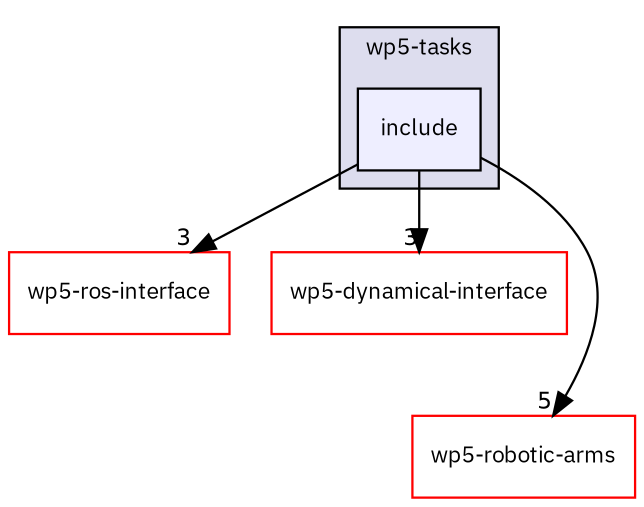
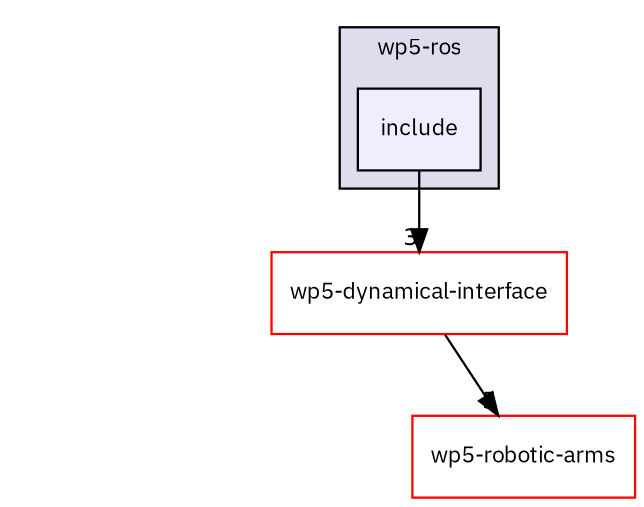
cluster "wp5-tasks": label "wp5-tasks" -> "wp5-ros"
edge "include" -> "wp5-robotic-arms": now "wp5-dynamical-interface" -> "wp5-robotic-arms"
node "wp5-ros-interface": removed
